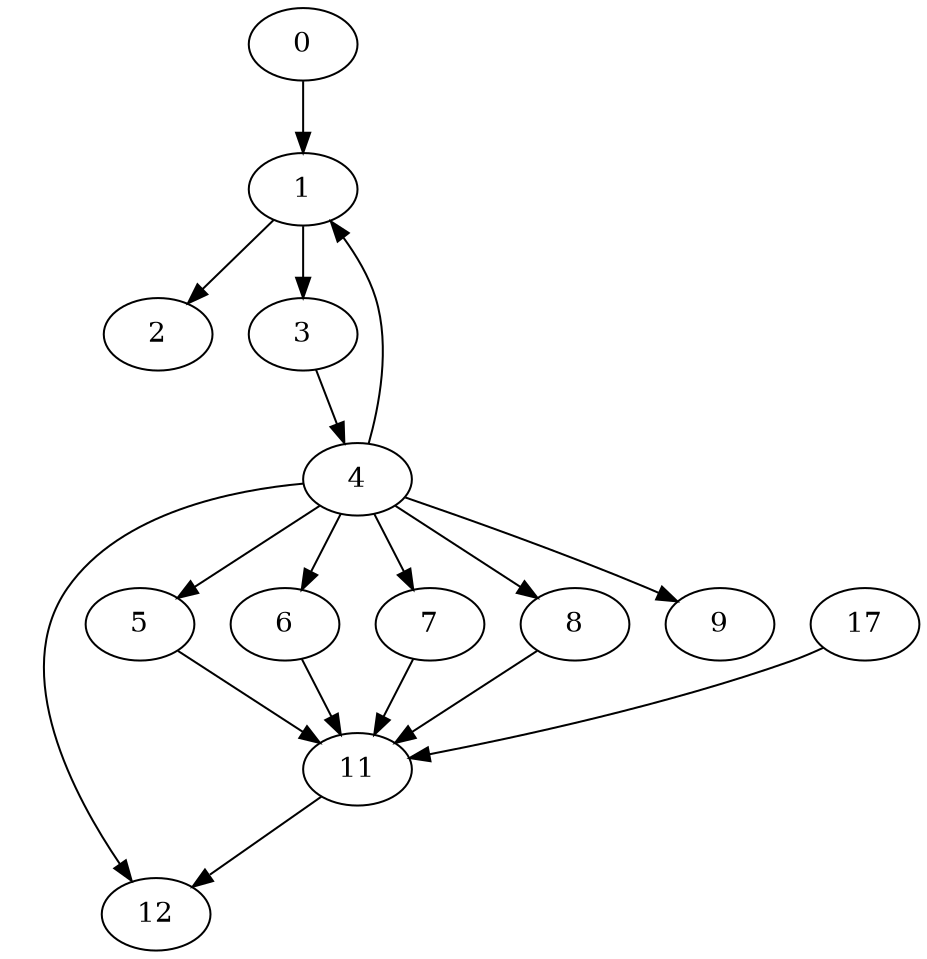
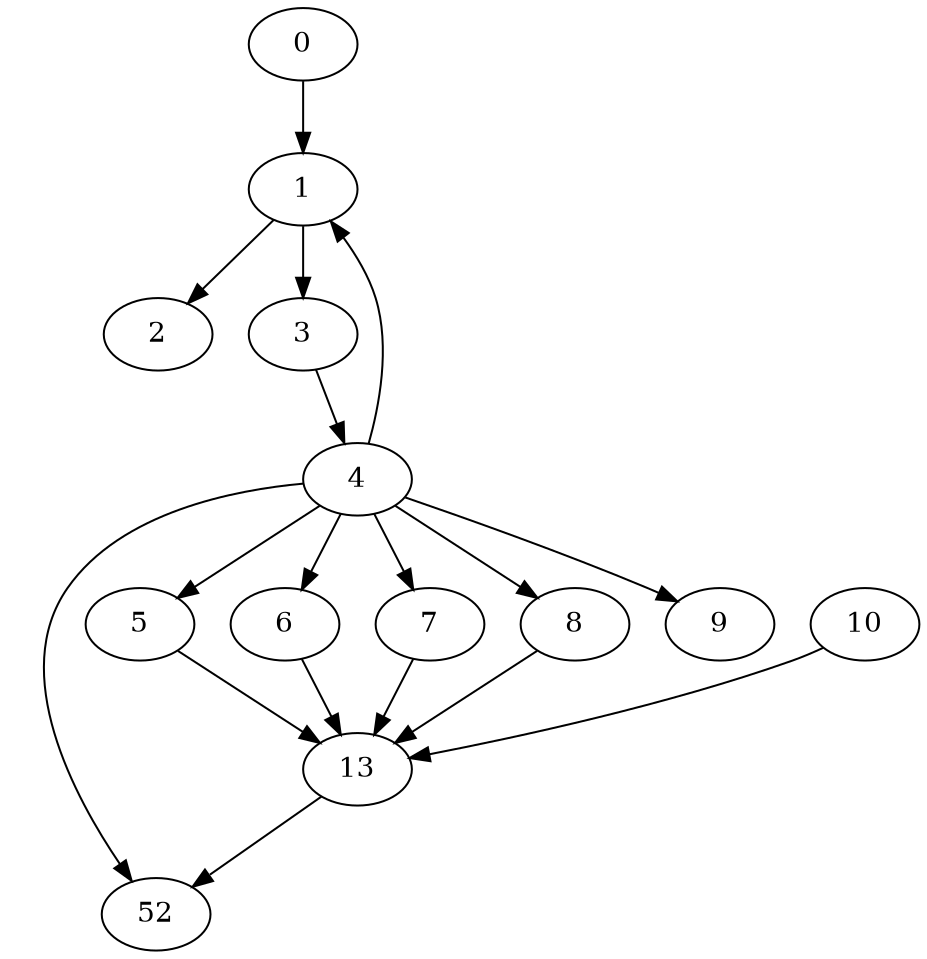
node "17": label "17" -> "10"
node "11": label "11" -> "13"
node "12": label "12" -> "52"
